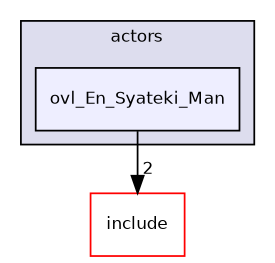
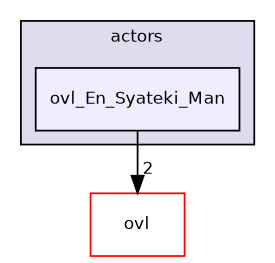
node "include": label "include" -> "ovl"
